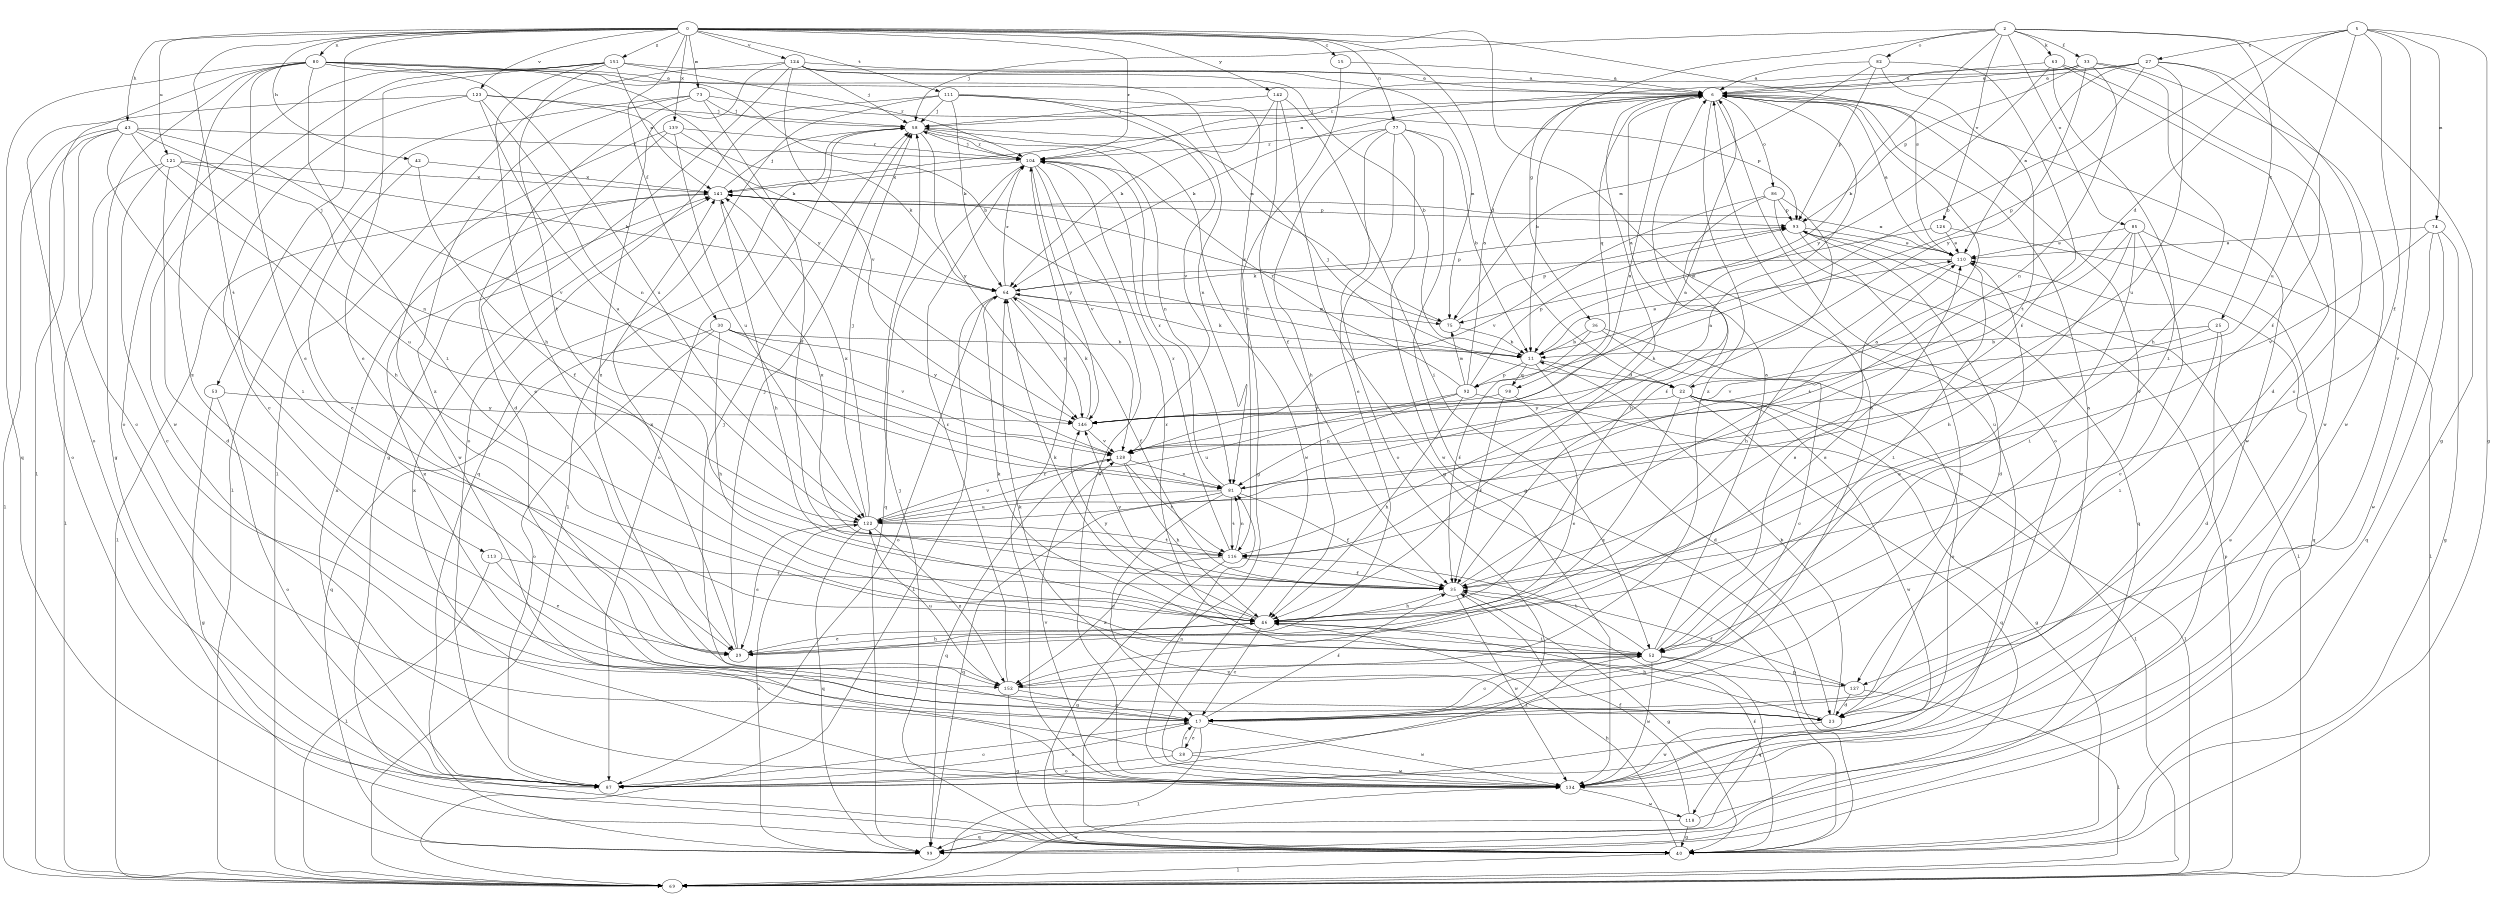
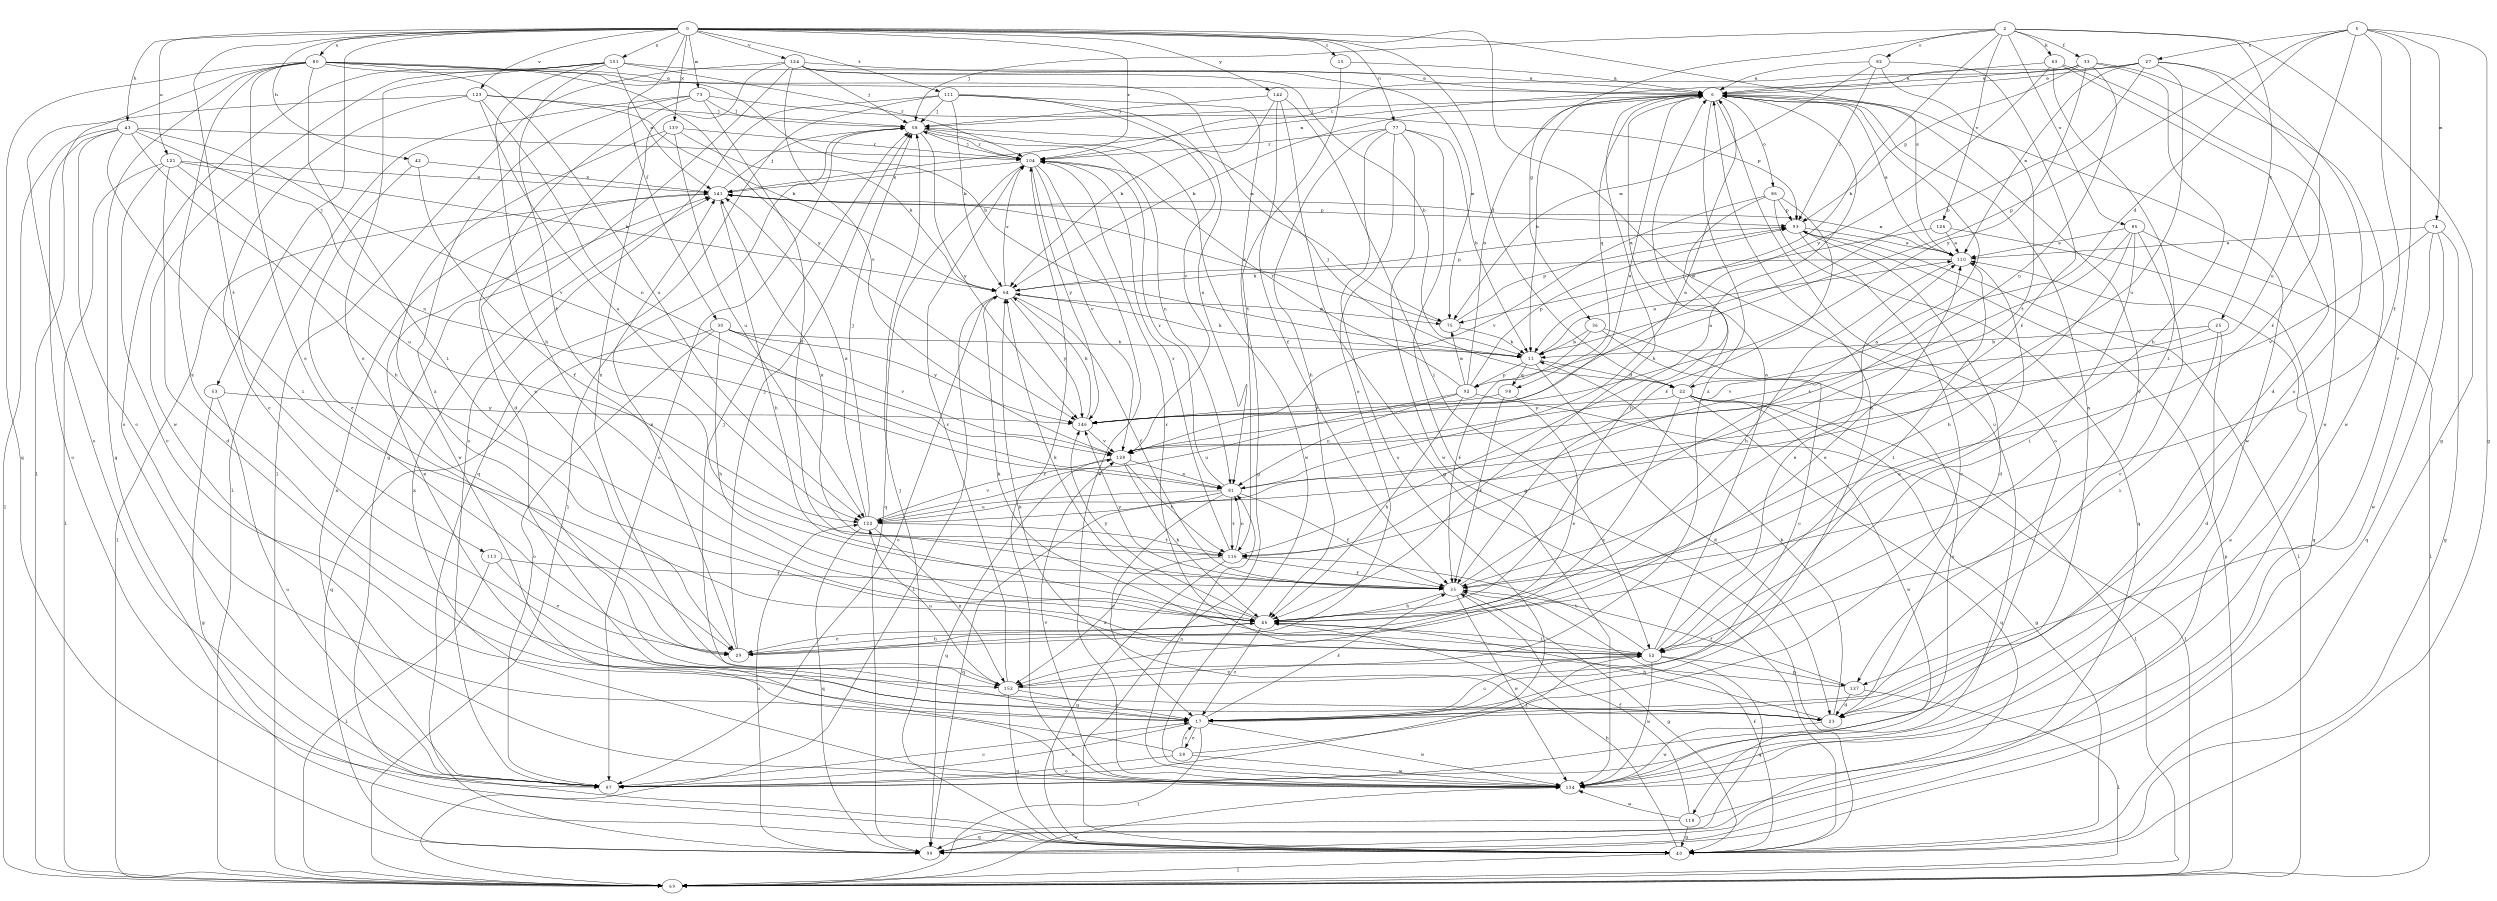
edge "82" -> "93": label "p" -> "l"
edge "122" -> "29": removed, label "e"
edge "134" -> "118": reversed
